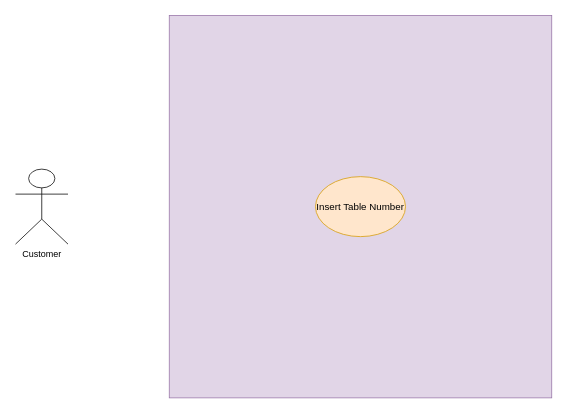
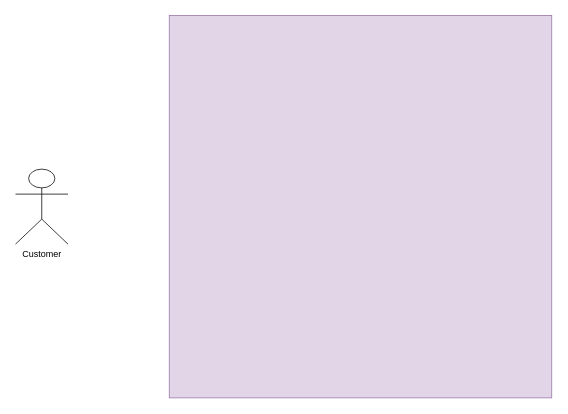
node "Insert Table Number": removed
